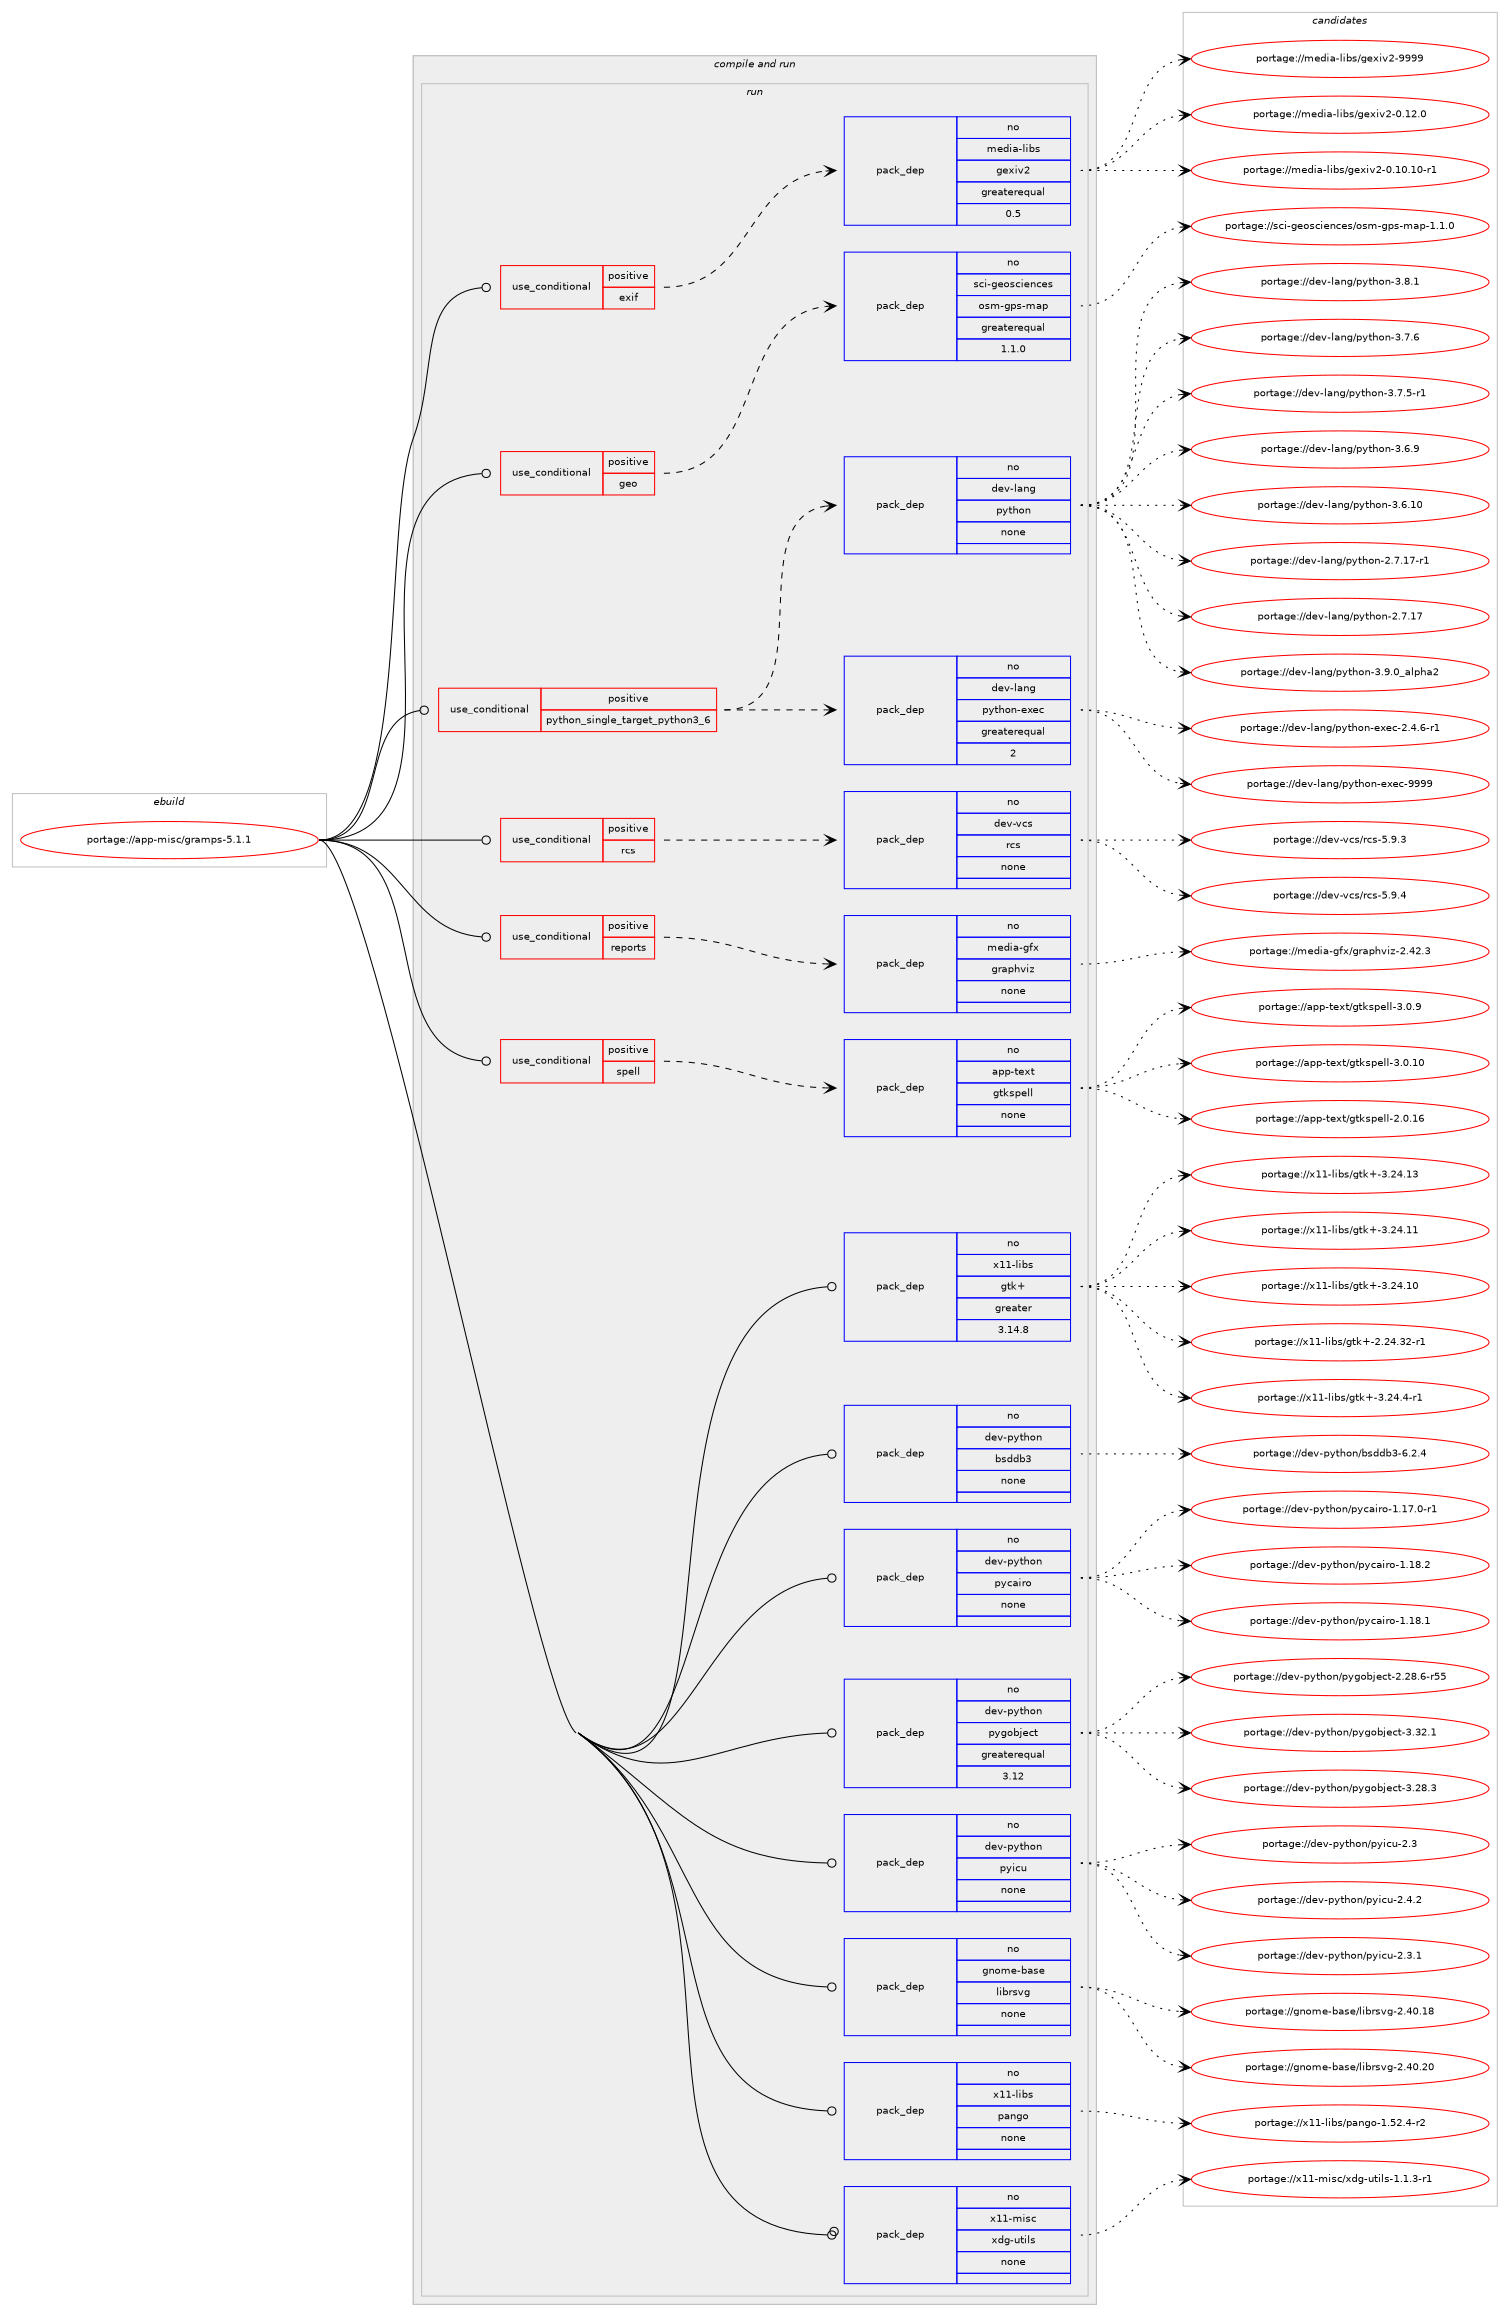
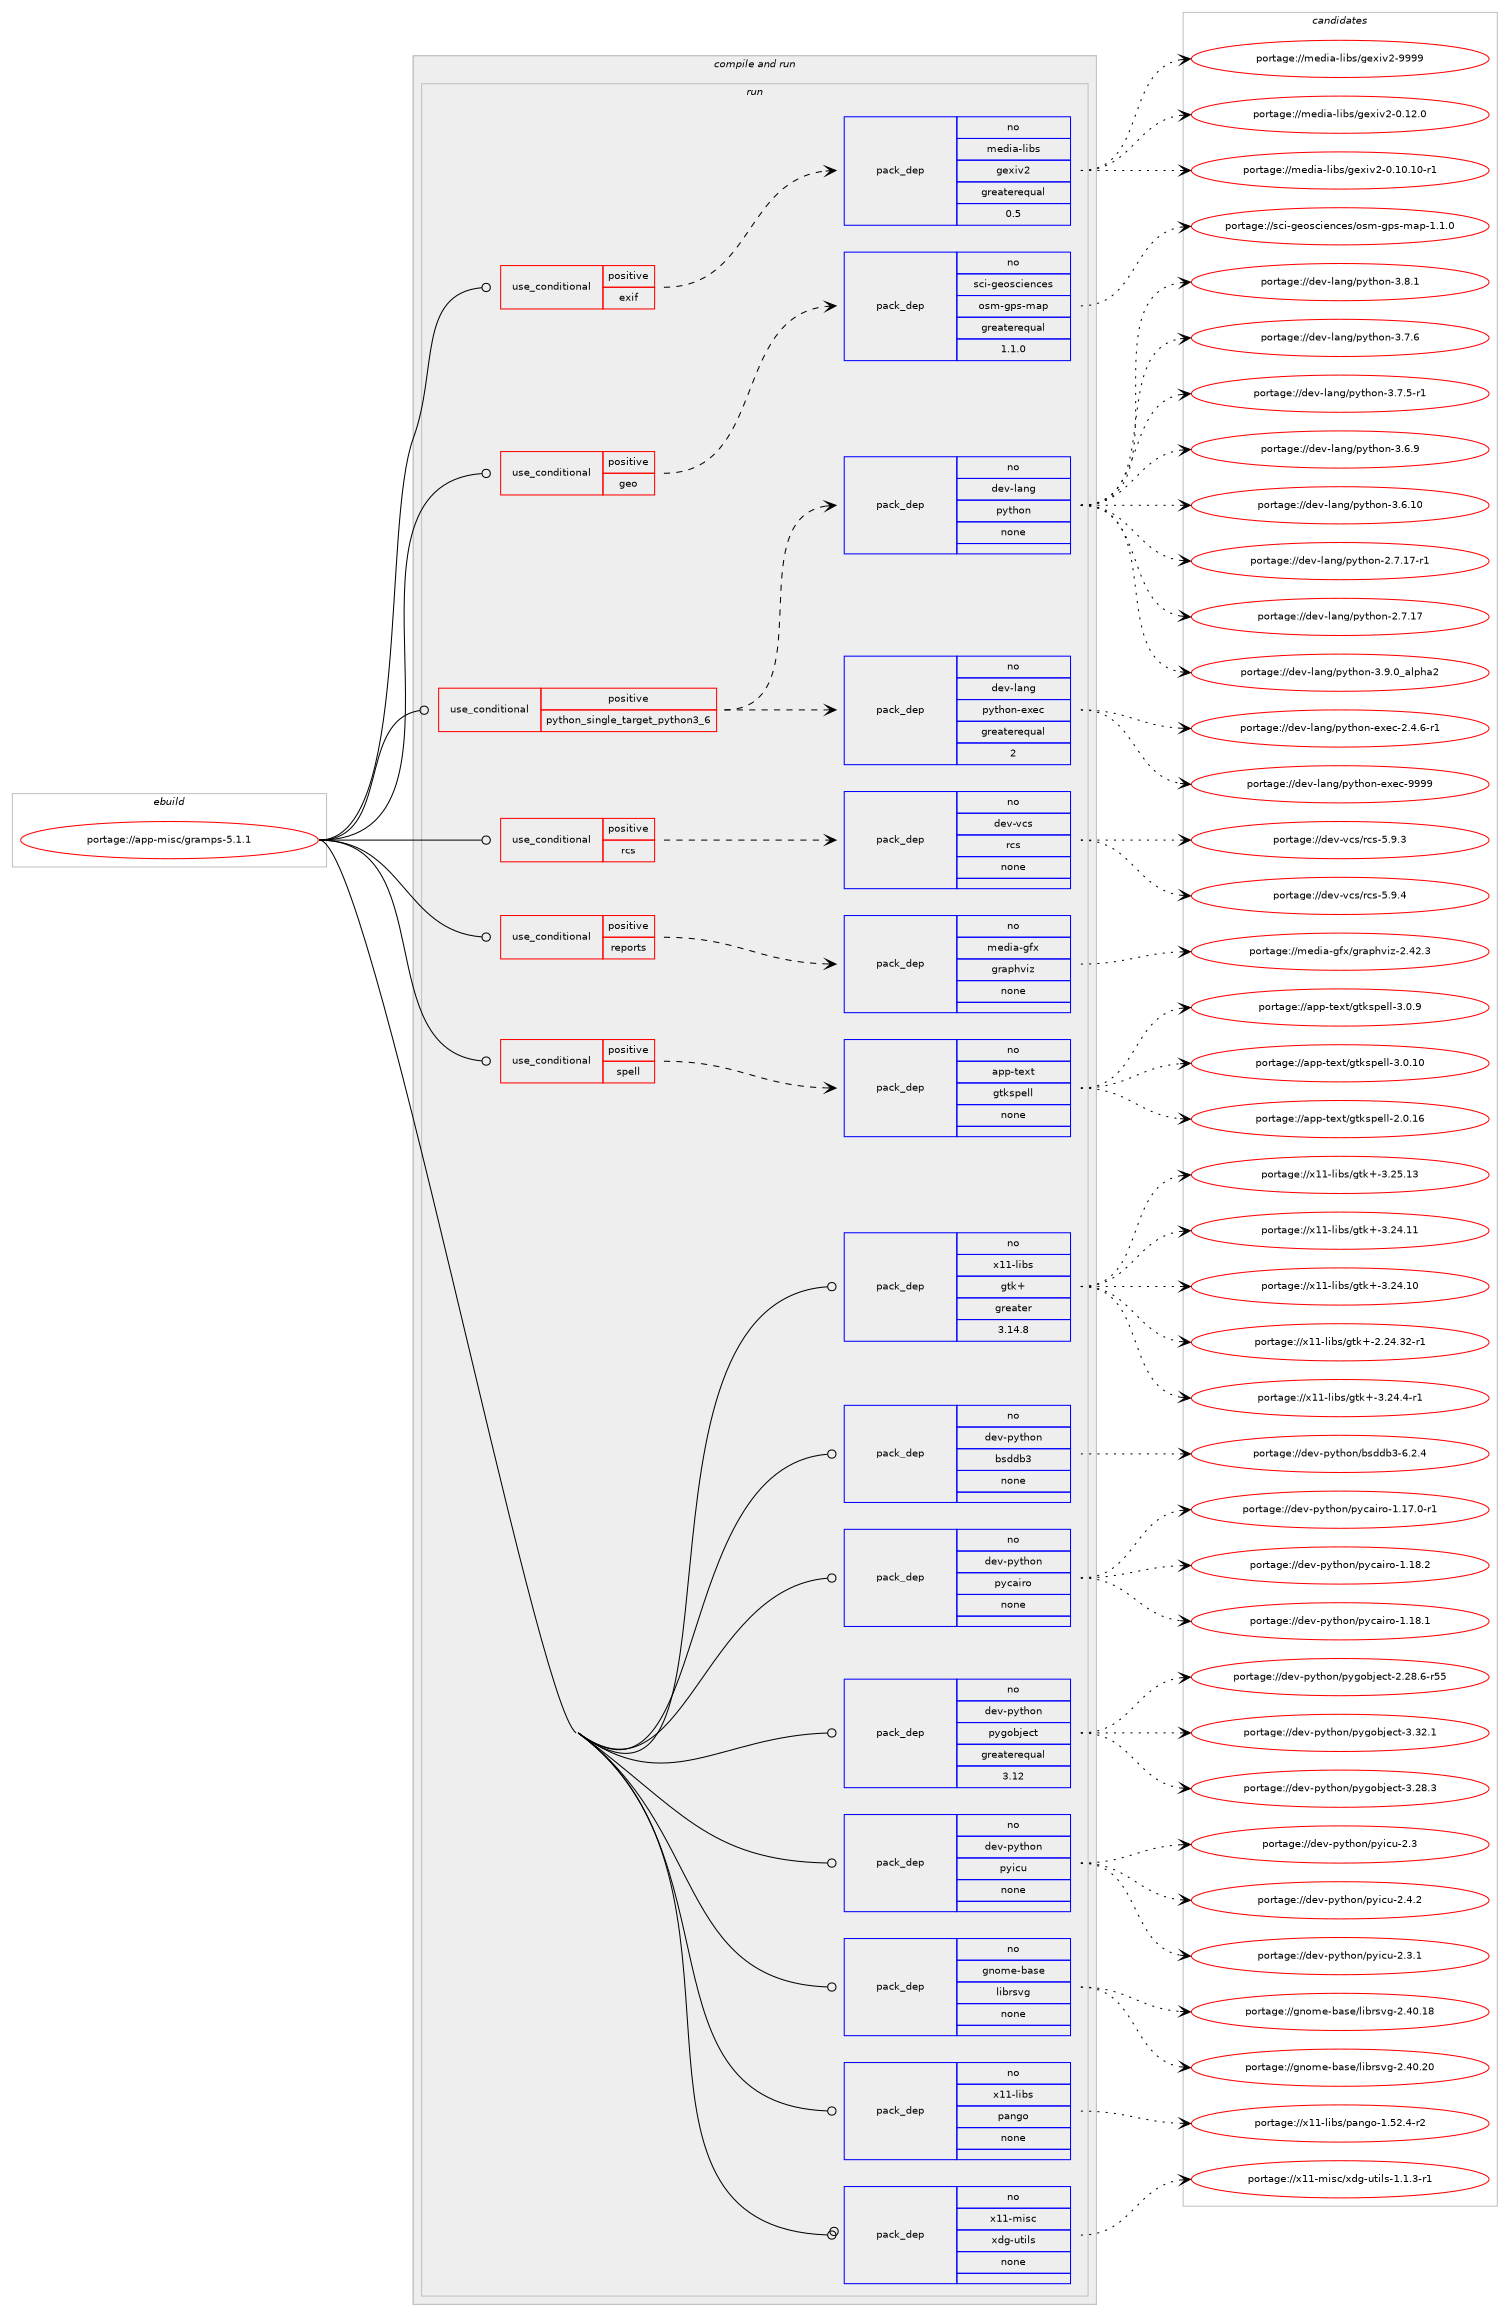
node "portage://x11-libs/gtk+-3.24.13": label "portage://x11-libs/gtk+-3.24.13" -> "portage://x11-libs/gtk+-3.25.13"
